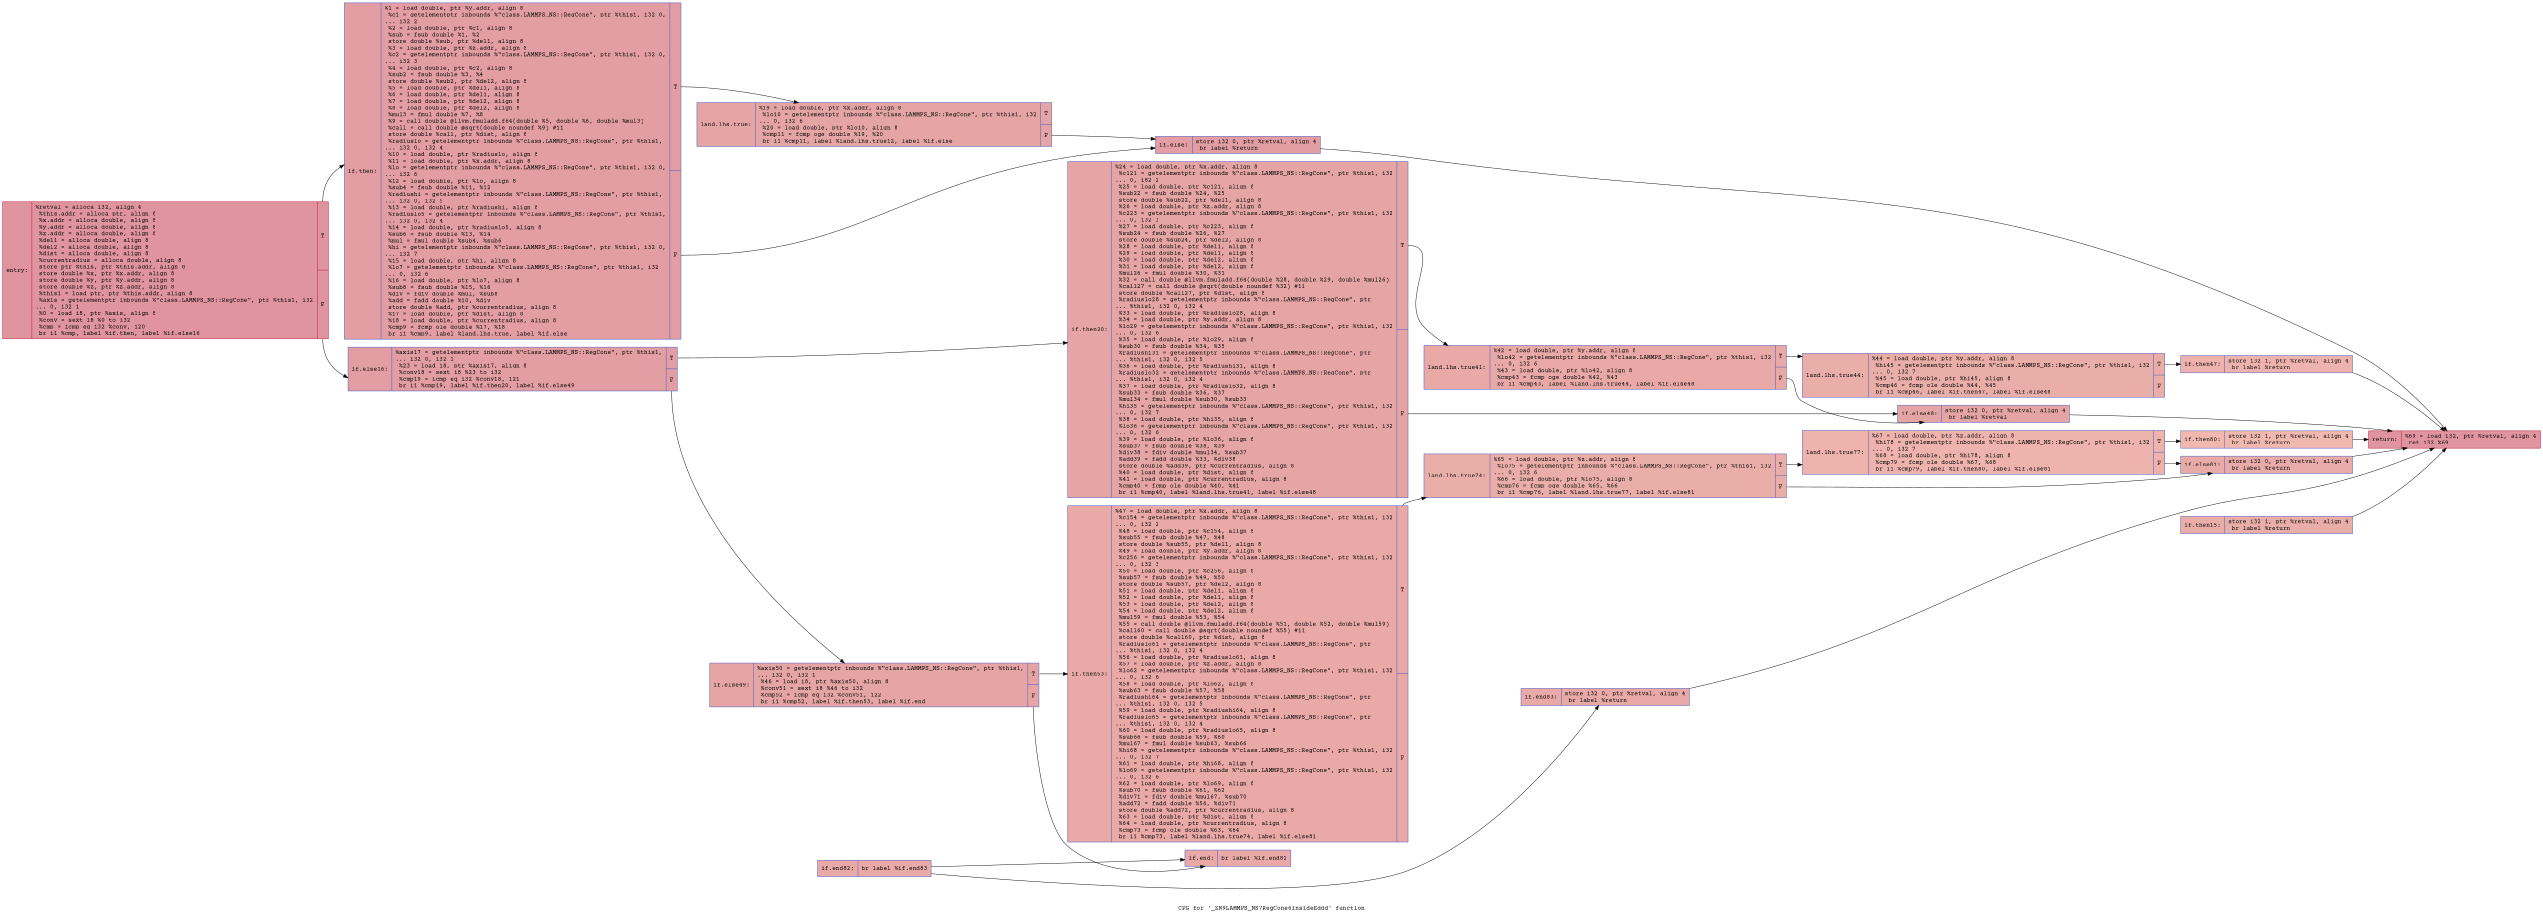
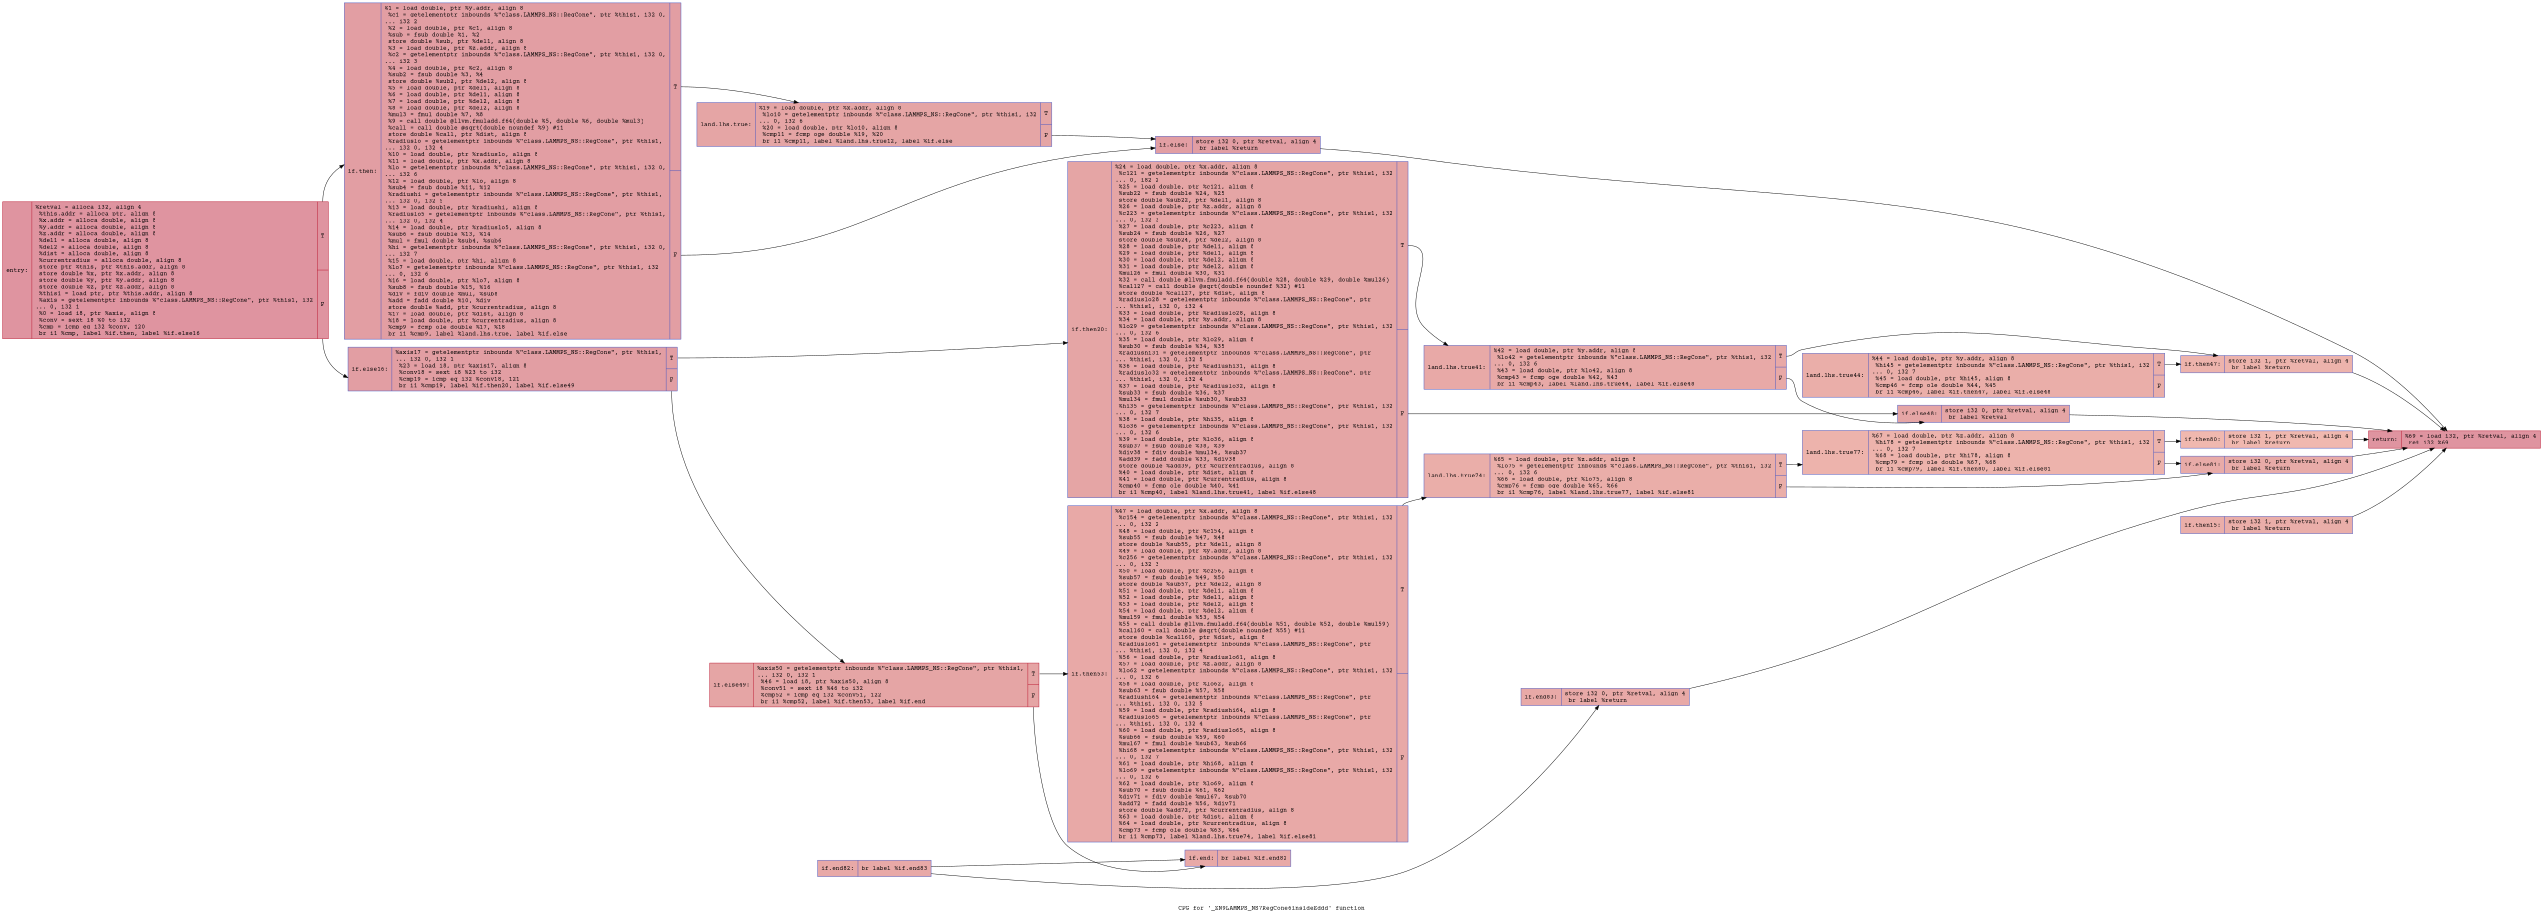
edge "land.lhs.true41:" -> "land.lhs.true44:": now "land.lhs.true41:" -> "if.then47:"
node "if.else49:": color #3d50c3ff -> #b70d28ff
